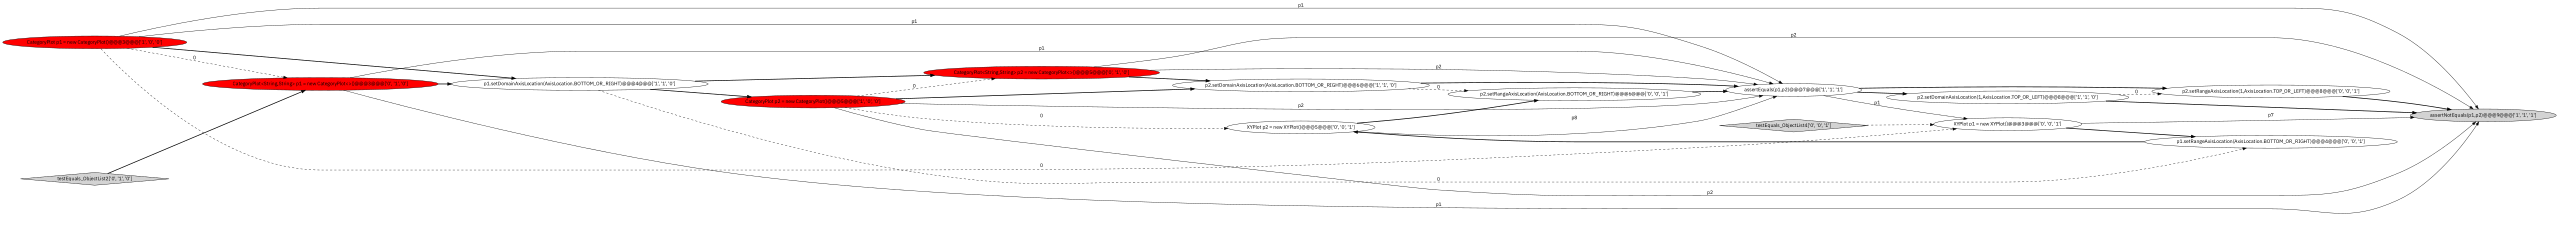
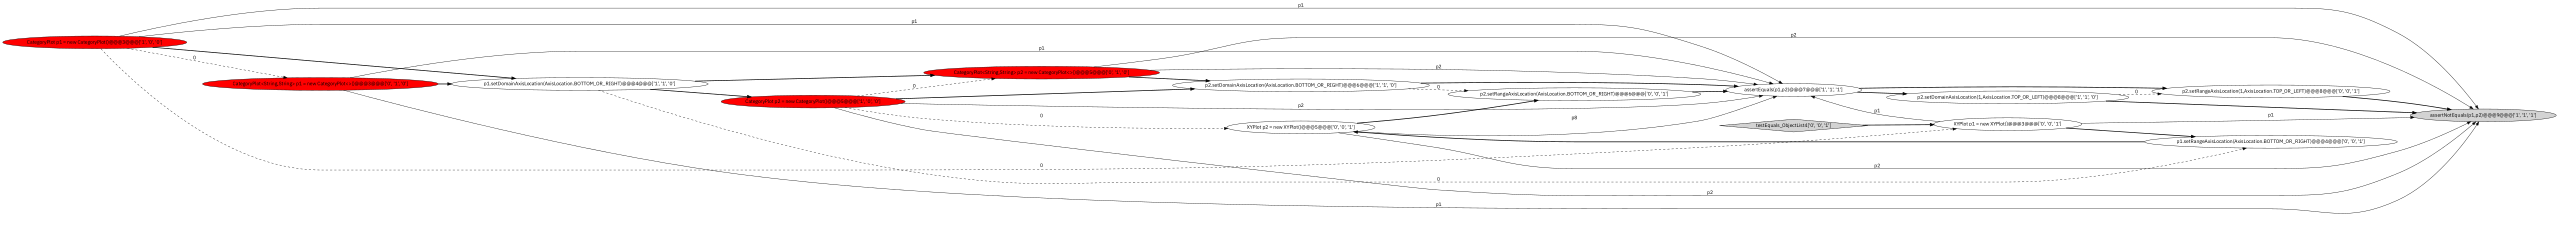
edge "assertEquals(p1,p2)@@@7@@@['1', '1', '1']" -> "XYPlot p1 = new XYPlot()@@@3@@@['0', '0', '1']": reversed
edge "XYPlot p1 = new XYPlot()@@@3@@@['0', '0', '1']" -> "assertNotEquals(p1,p2)@@@9@@@['1', '1', '1']": label "p7" -> "p1"
edge "testEquals_ObjectList4['0', '0', '1']" -> "XYPlot p1 = new XYPlot()@@@3@@@['0', '0', '1']": style dashed -> bold
edge "XYPlot p2 = new XYPlot()@@@5@@@['0', '0', '1']" -> "assertNotEquals(p1,p2)@@@9@@@['1', '1', '1']": added, label "p2"
node "testEquals_ObjectList2['0', '1', '0']": removed
